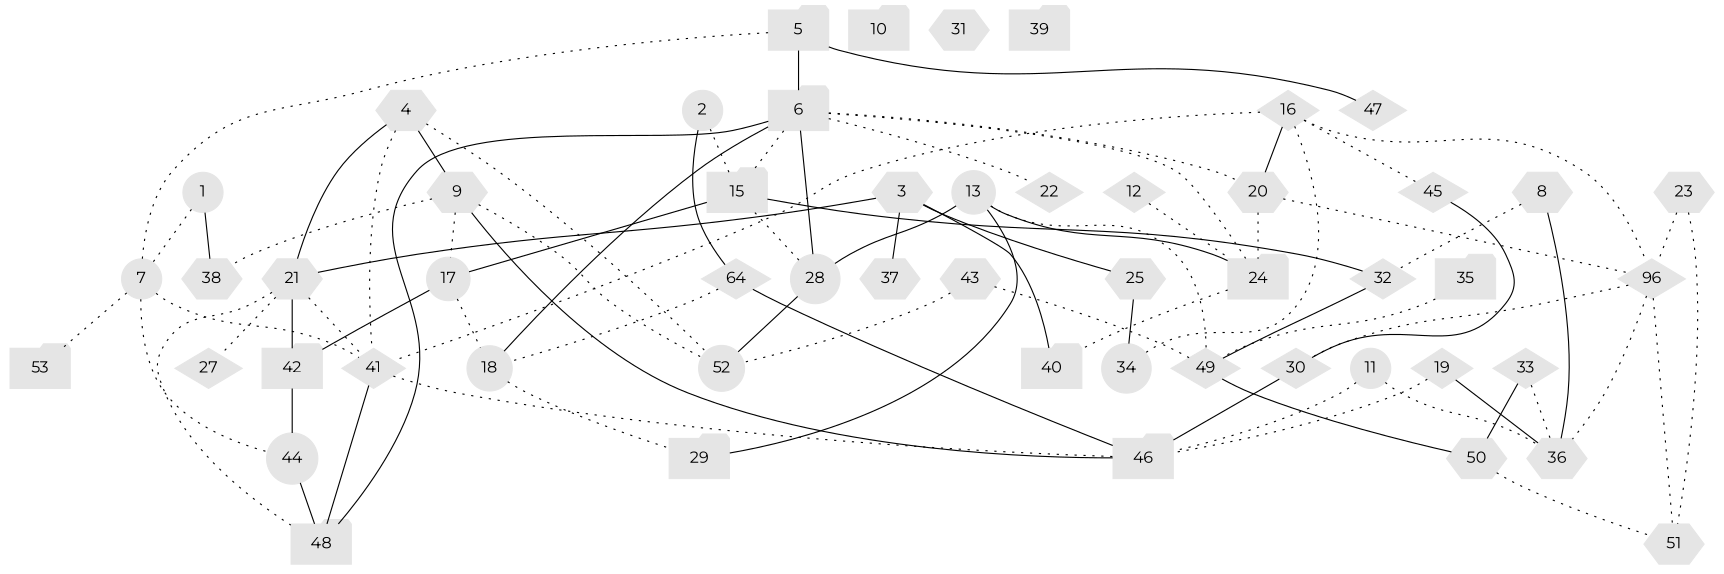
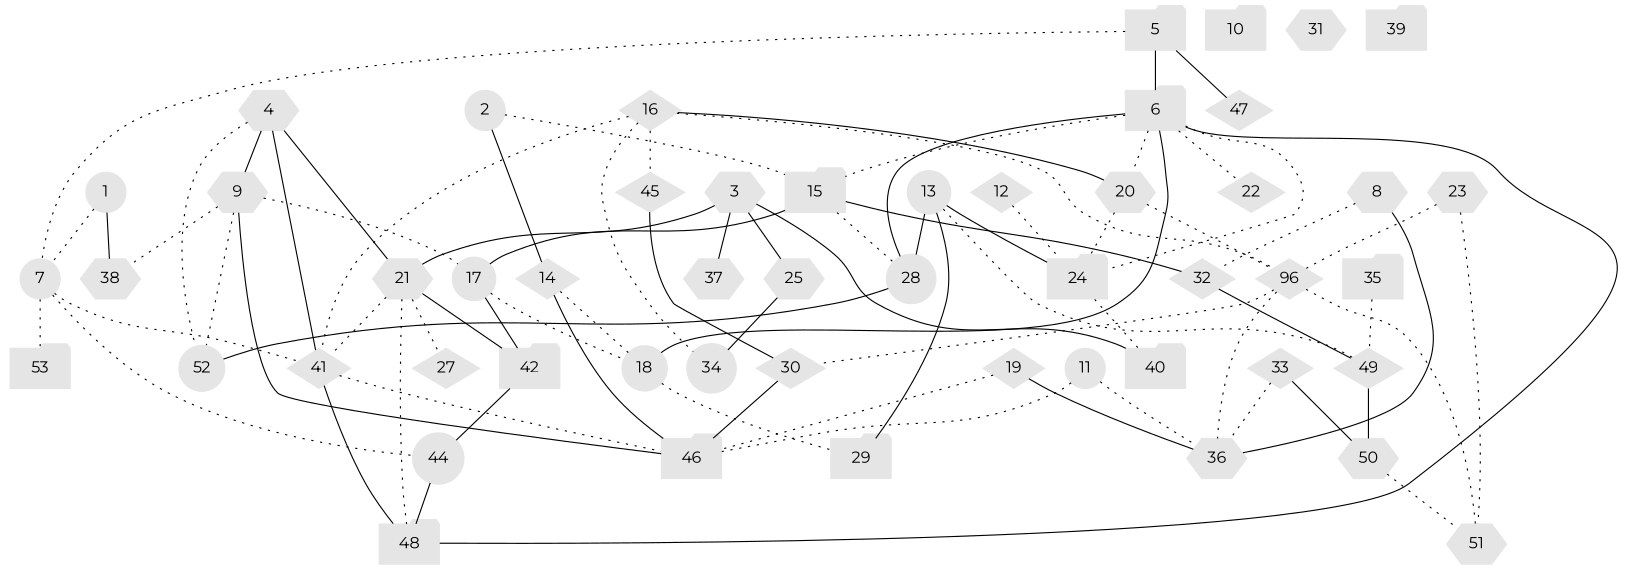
edge "4" -- "41": style dotted -> solid
node "64": label "64" -> "14"
node "43": removed
